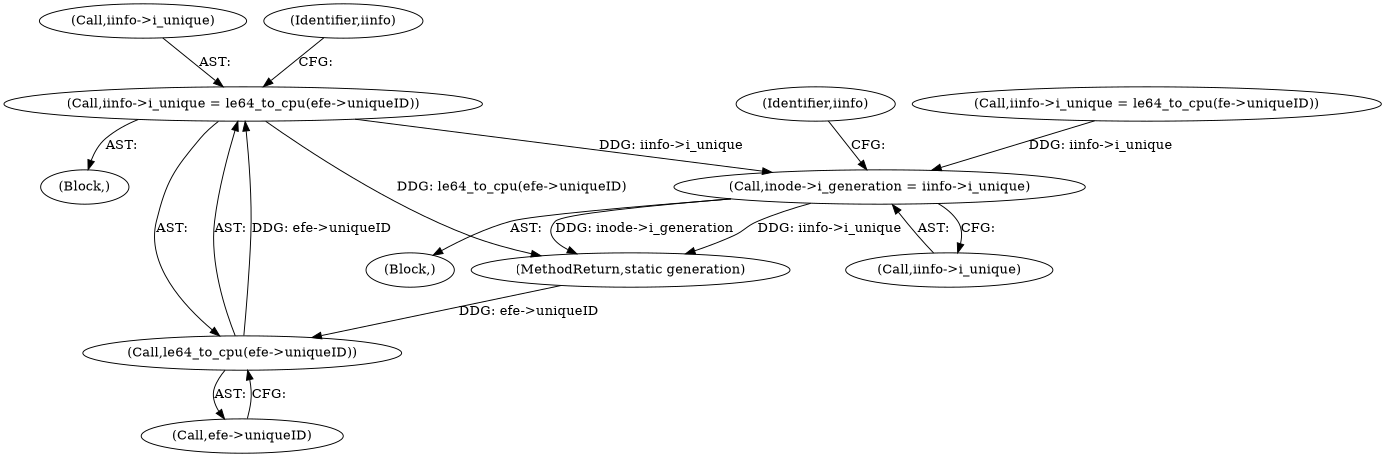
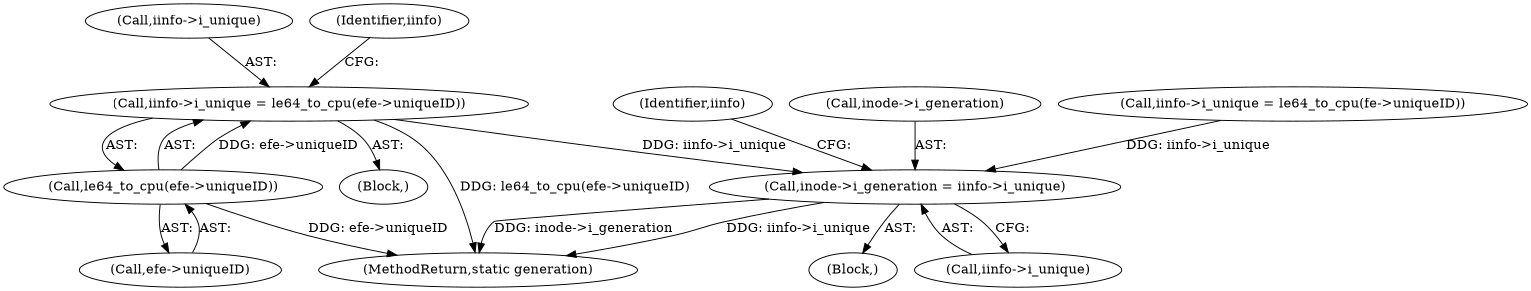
node "(Call,inode->i_generation)": added
edge "(MethodReturn,static generation)" -> "(Call,le64_to_cpu(efe->uniqueID))": reversed
edge "(Call,efe->uniqueID)" -> "(Call,le64_to_cpu(efe->uniqueID))": label "CFG: " -> "AST: "
